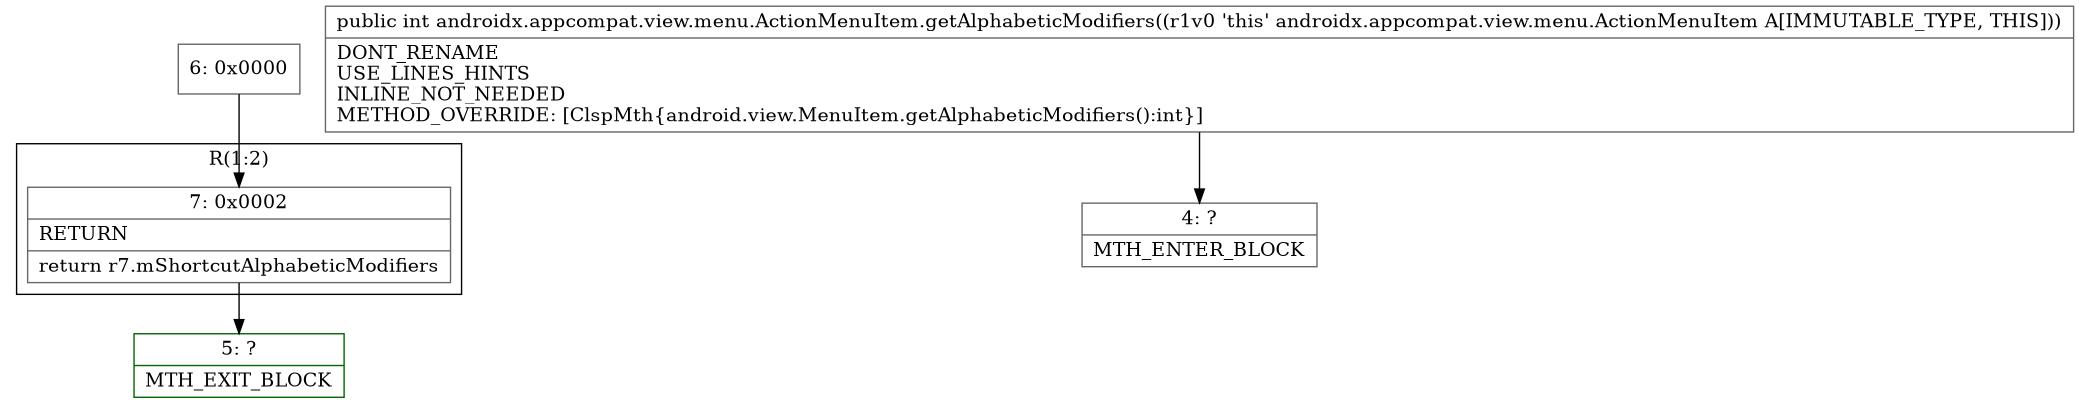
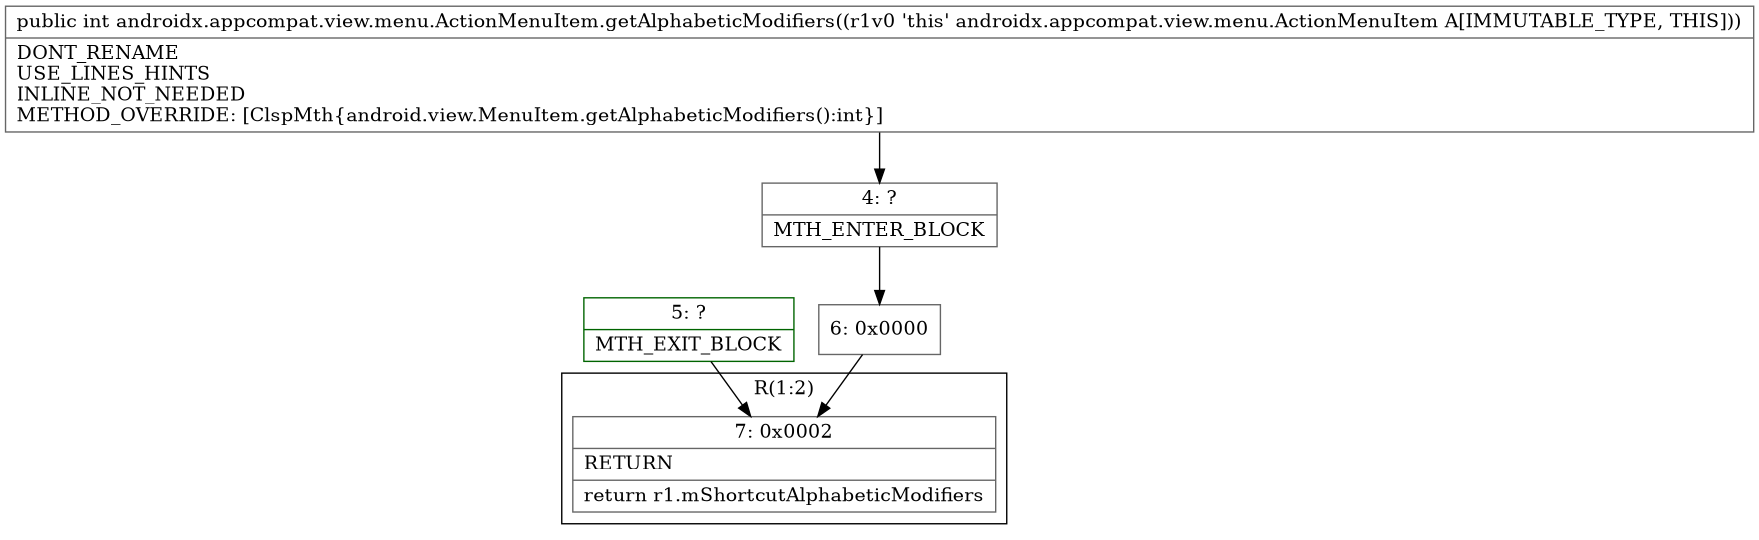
node "7: 0x0002": text "return r7.mShortcutAlphabeticModifiers" -> "return r1.mShortcutAlphabeticModifiers"
edge "4: ?" -> "6: 0x0000": added
edge "7: 0x0002" -> "5: ?": reversed
